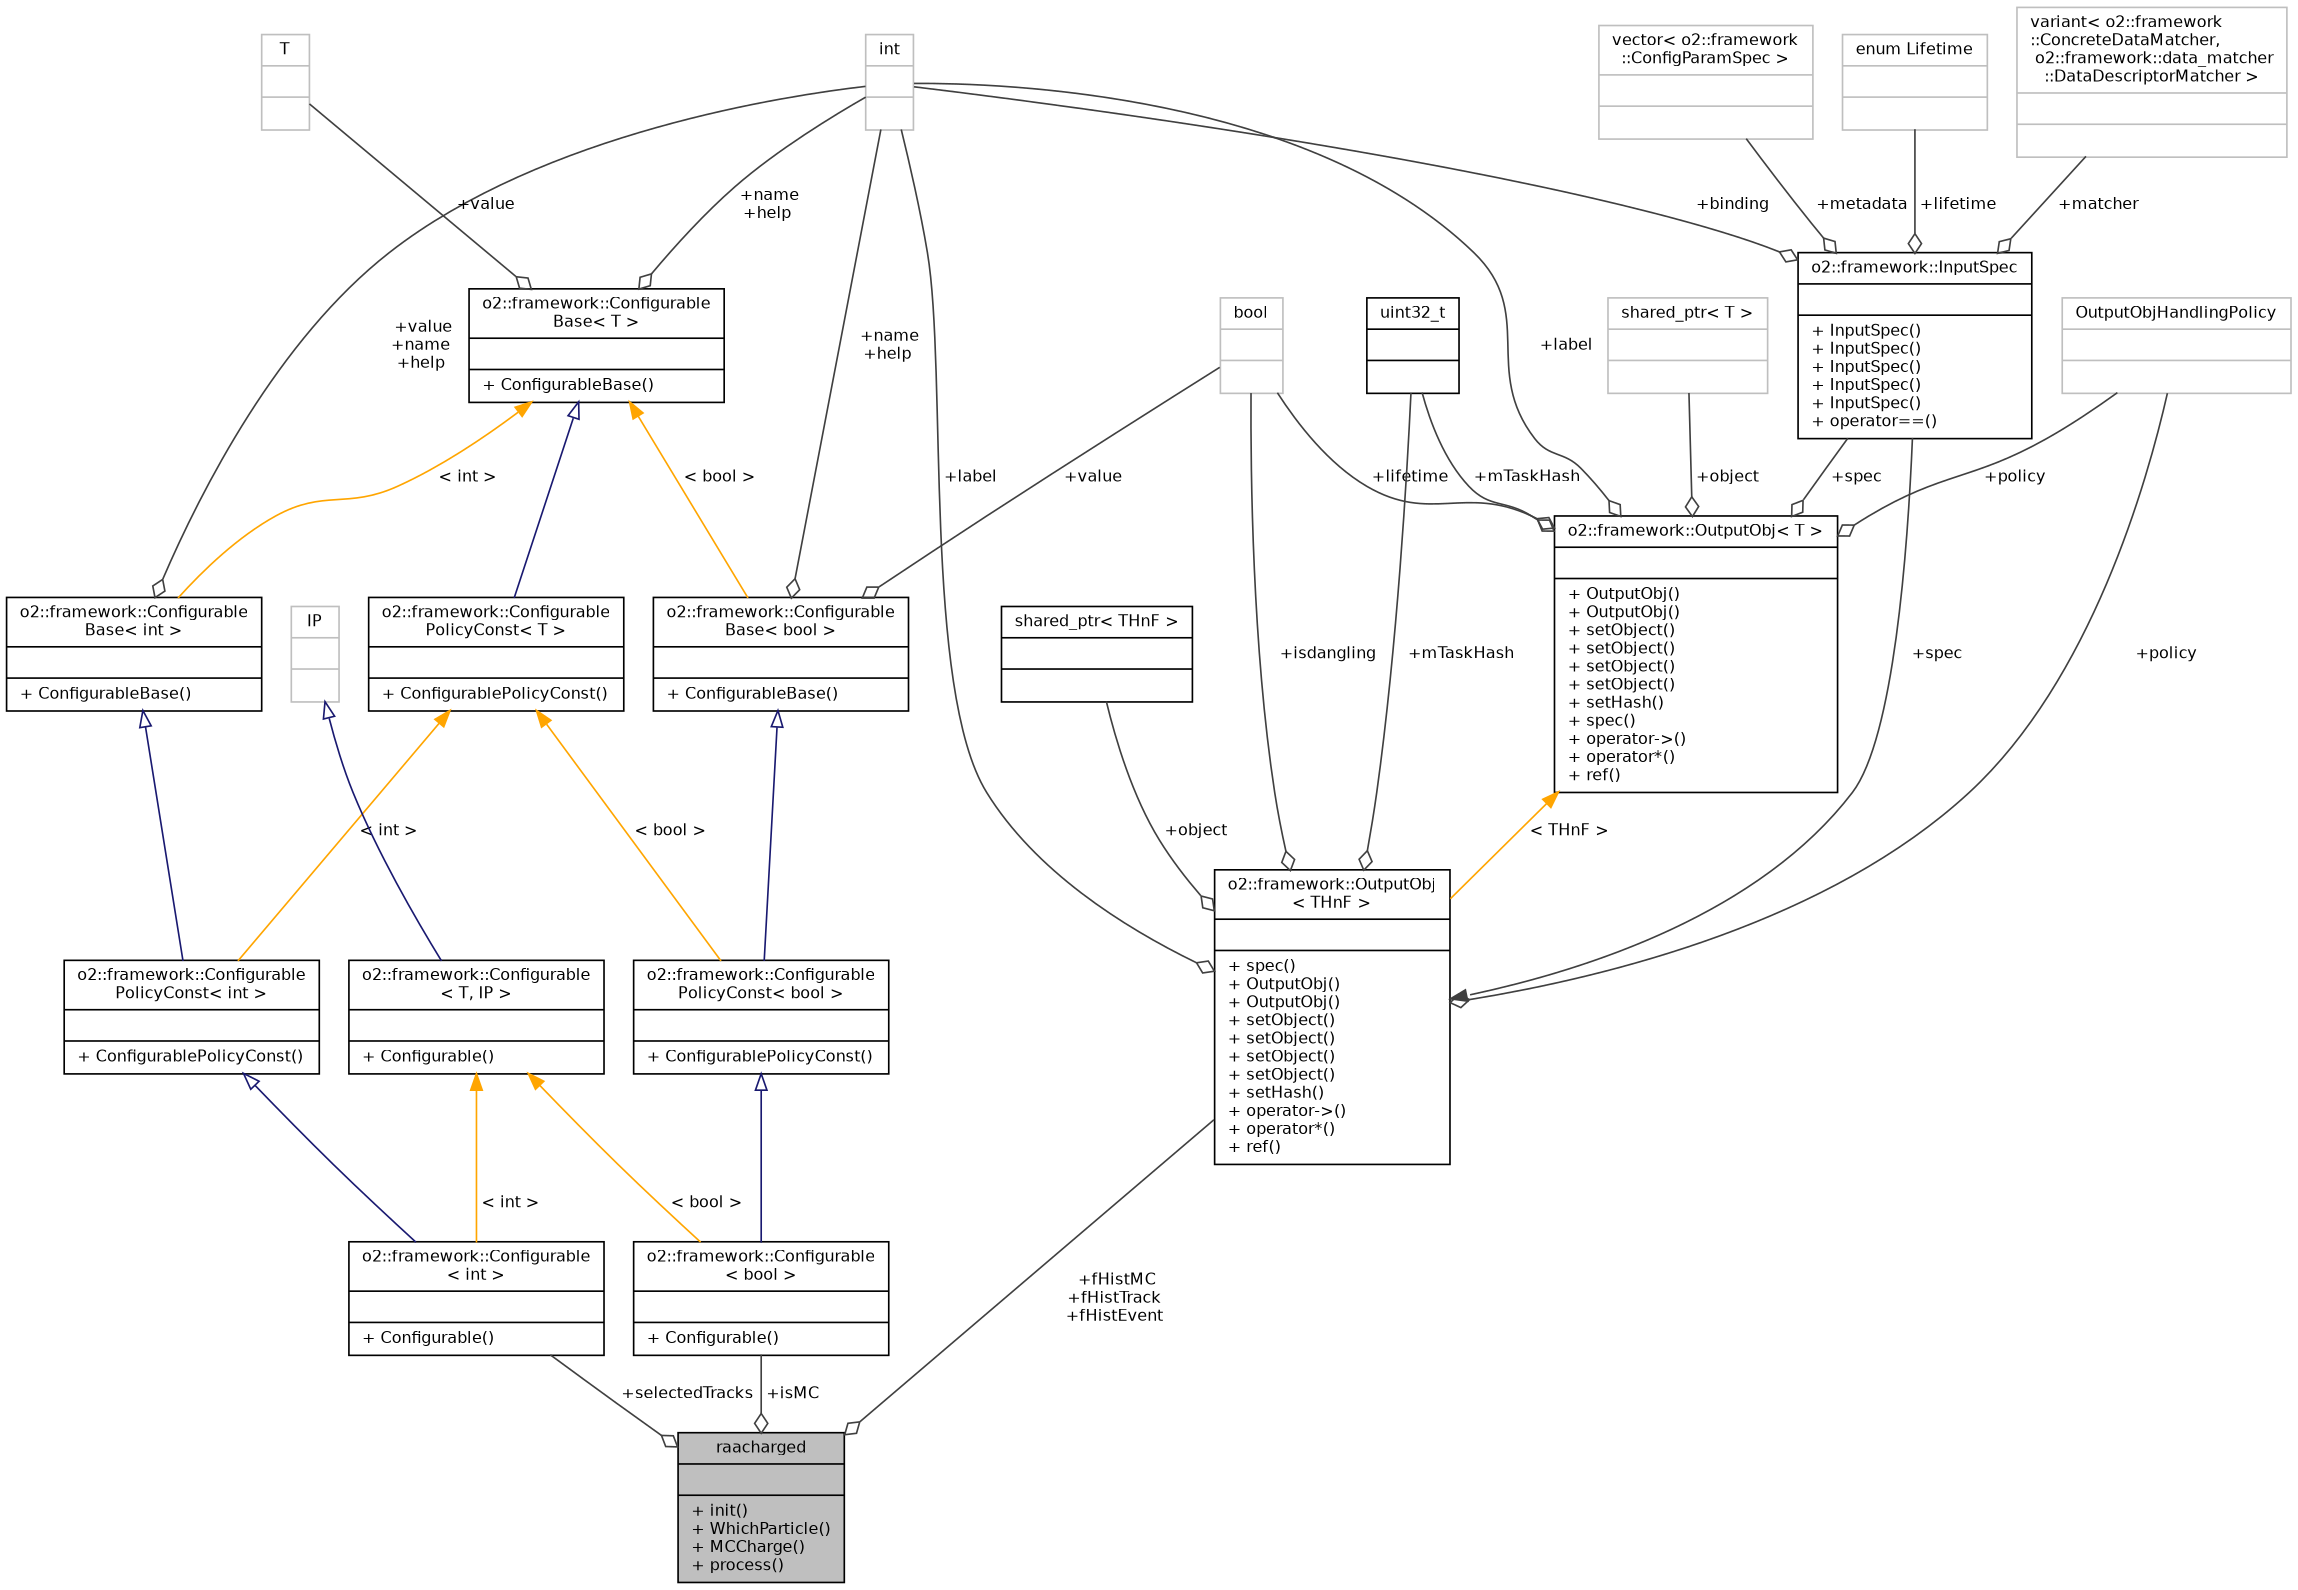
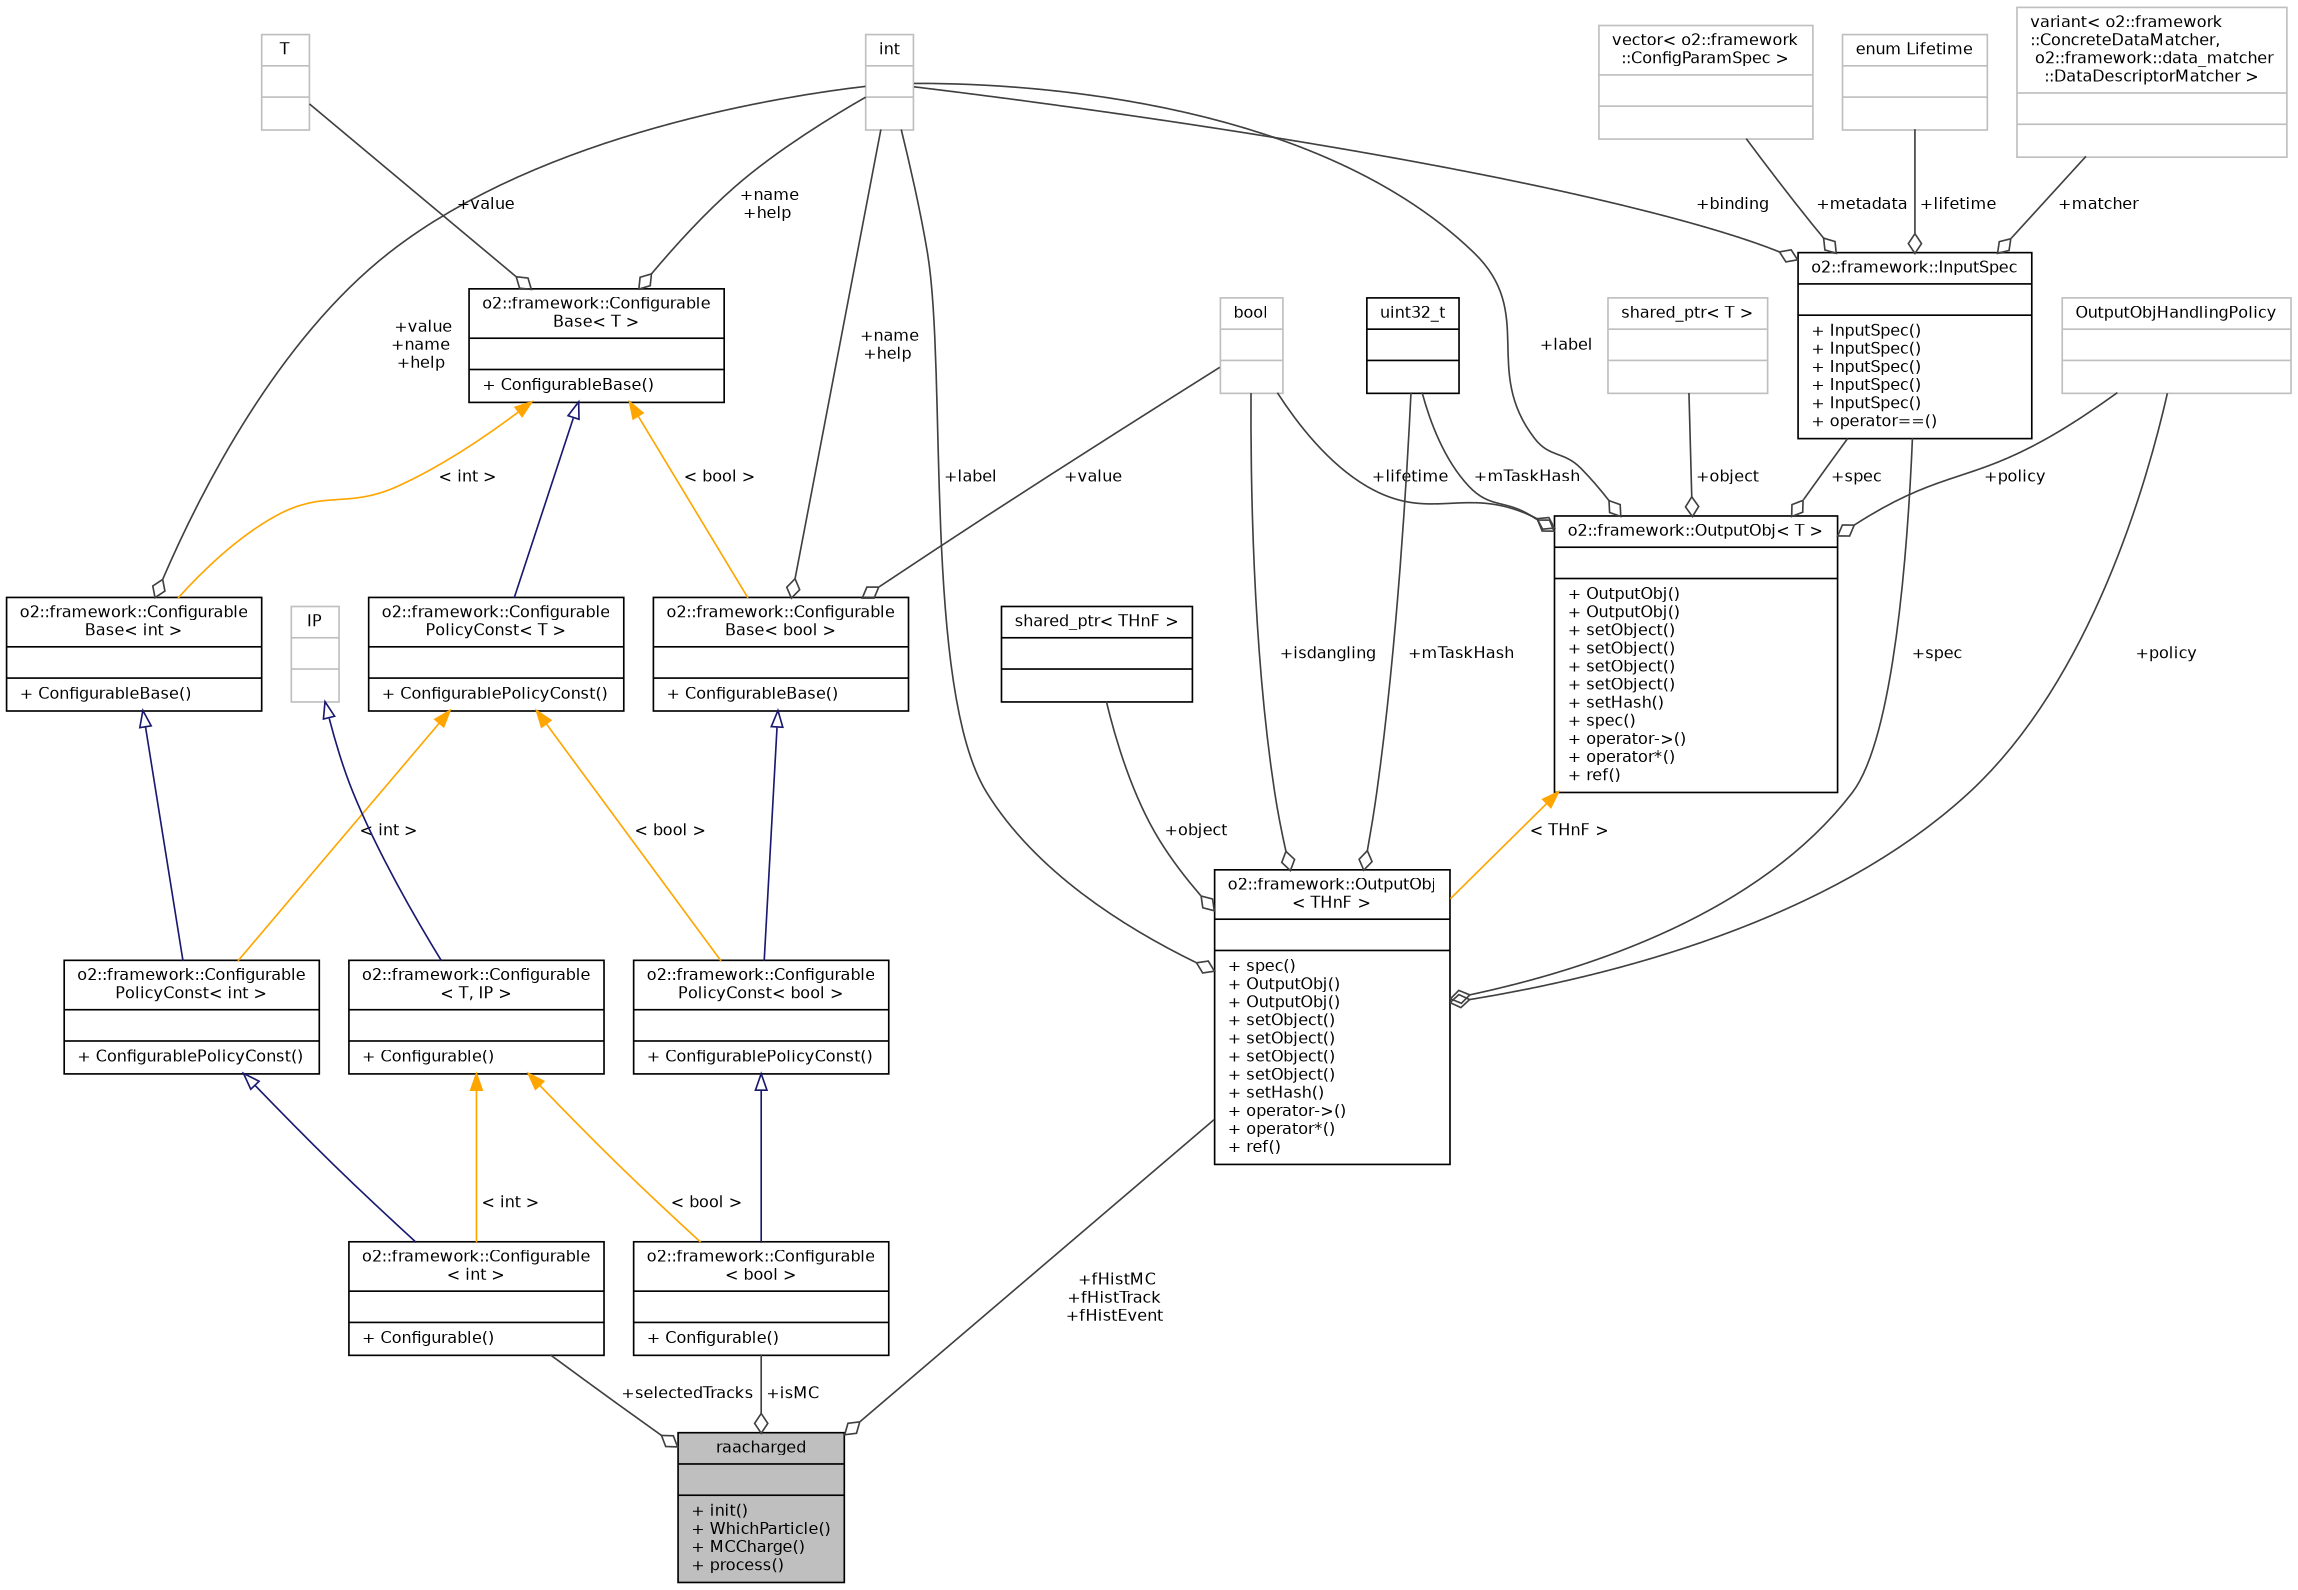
edge "o2::framework::InputSpec" -> "o2::framework::OutputObj": arrowhead normal -> odiamond
